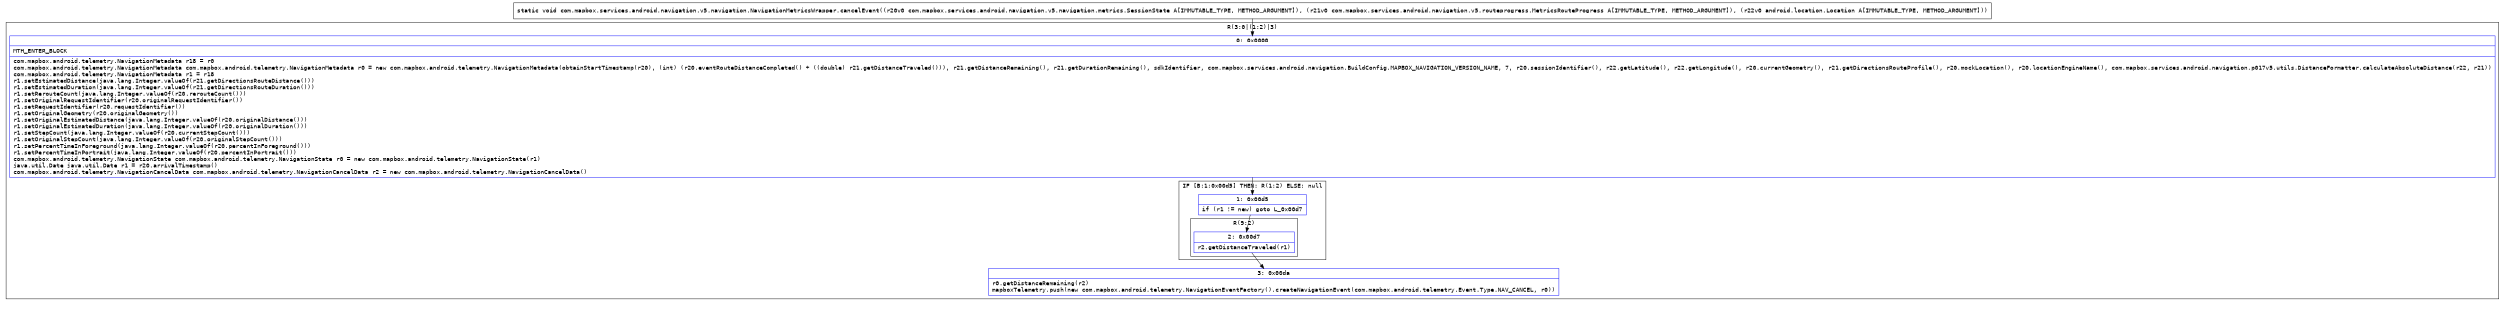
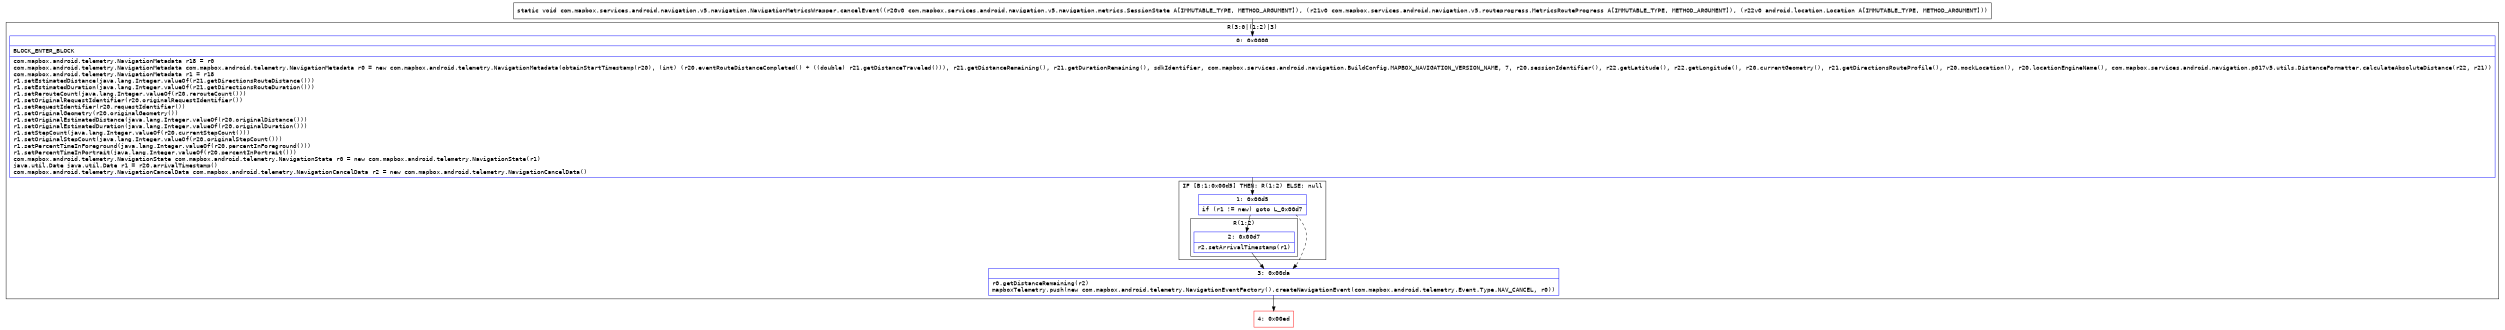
node "0: 0x0000": text "MTH_ENTER_BLOCK" -> "BLOCK_ENTER_BLOCK"
cluster "R(9:2)": label "R(9:2)" -> "R(1:2)"
edge "1: 0x00d5" -> "3: 0x00da": added
node "2: 0x00d7": text "r2.getDistanceTraveled(r1)" -> "r2.setArrivalTimestamp(r1)"
node "4: 0x00ed": added
